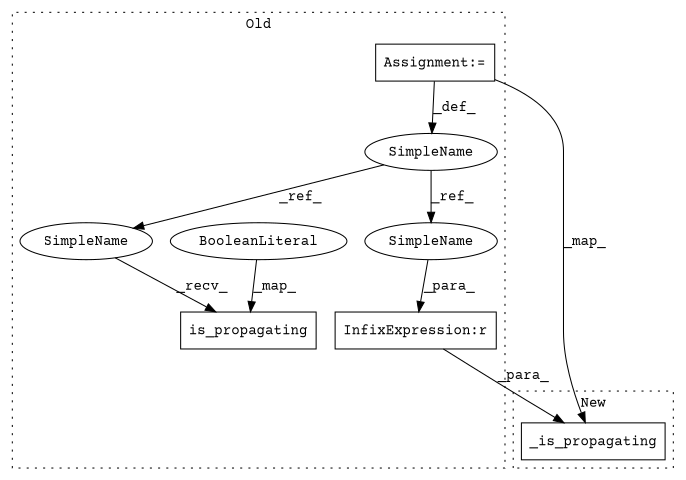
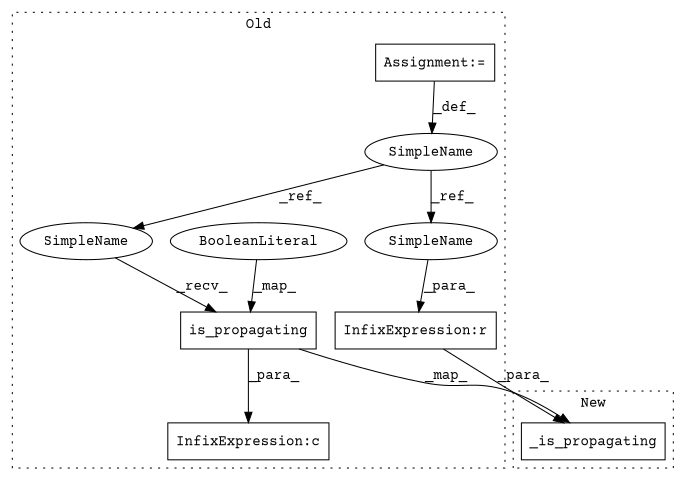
edge "Assignment:=" -> "_is_propagating": now "is_propagating" -> "_is_propagating"
node "InfixExpression:c": added
